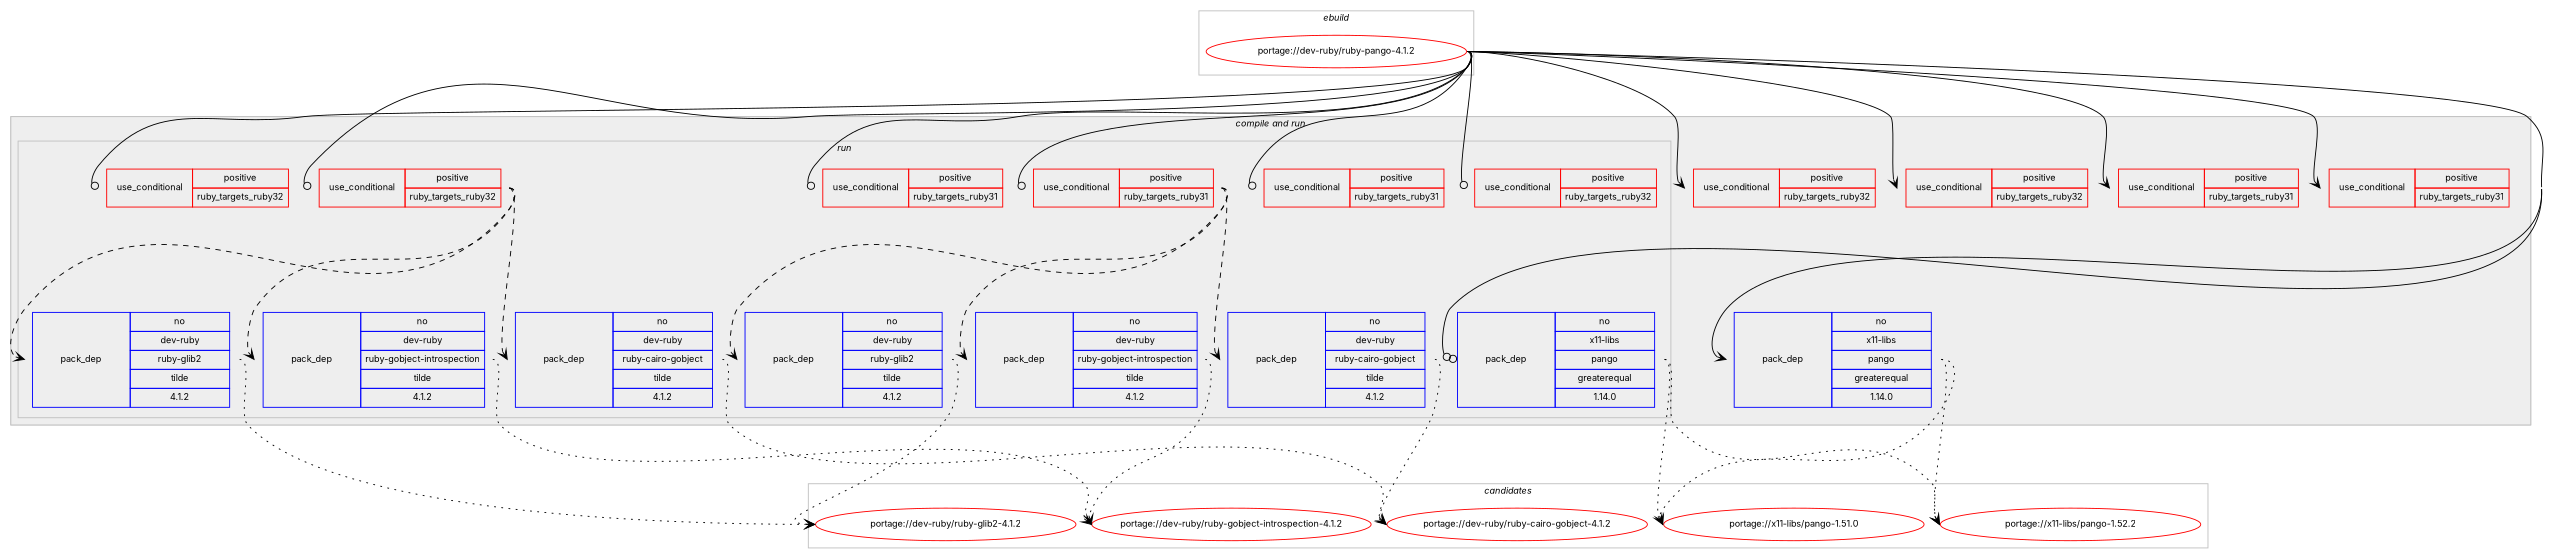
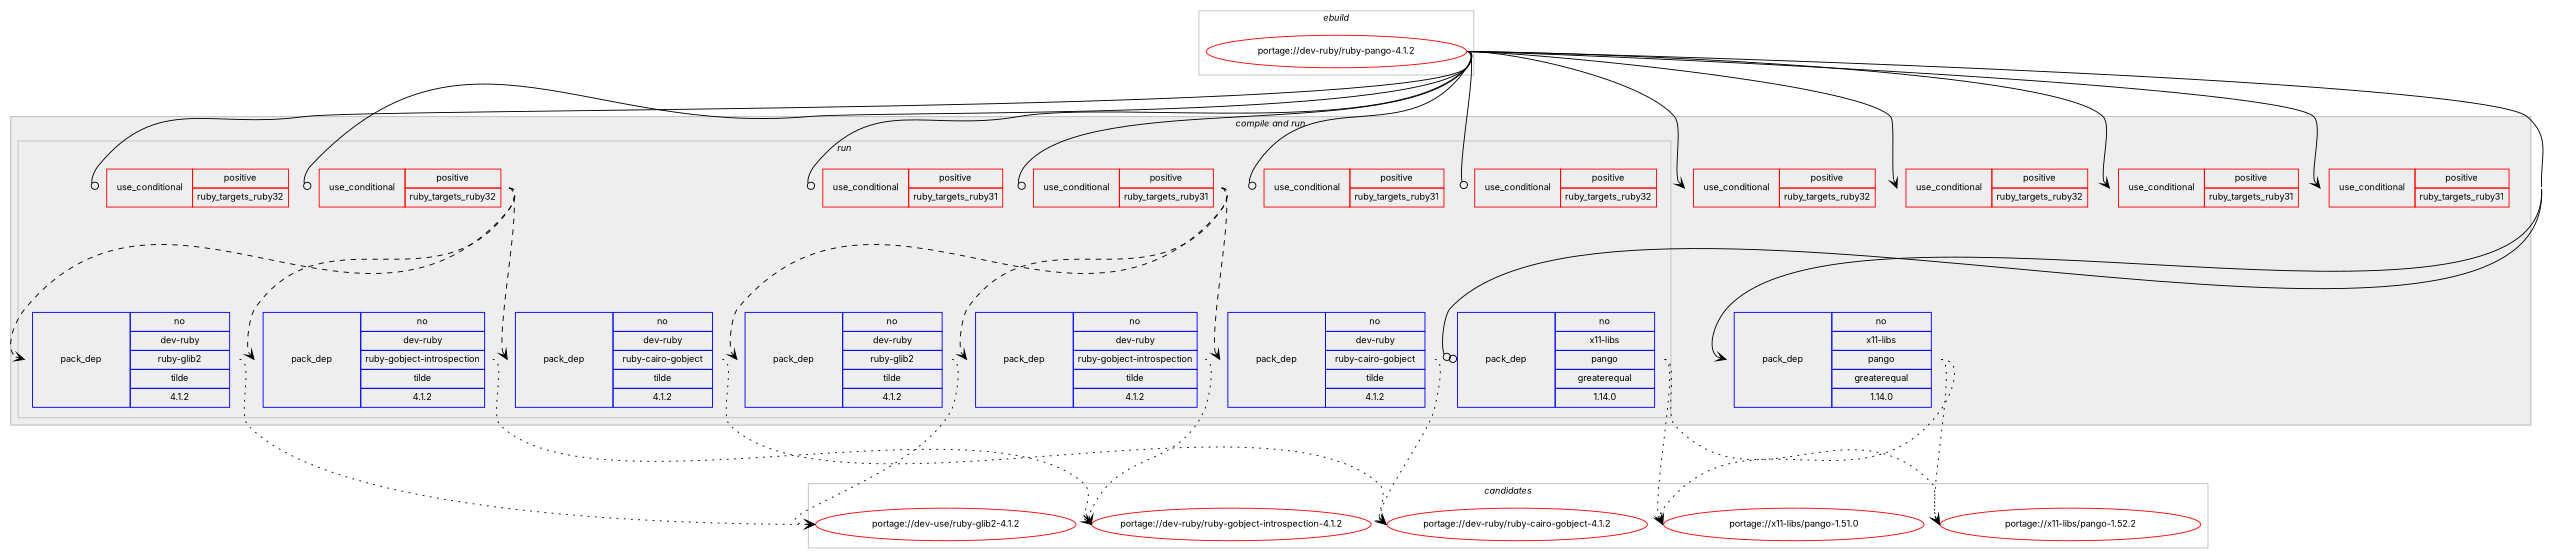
node "portage://dev-ruby/ruby-glib2-4.1.2": label "portage://dev-ruby/ruby-glib2-4.1.2" -> "portage://dev-use/ruby-glib2-4.1.2"
